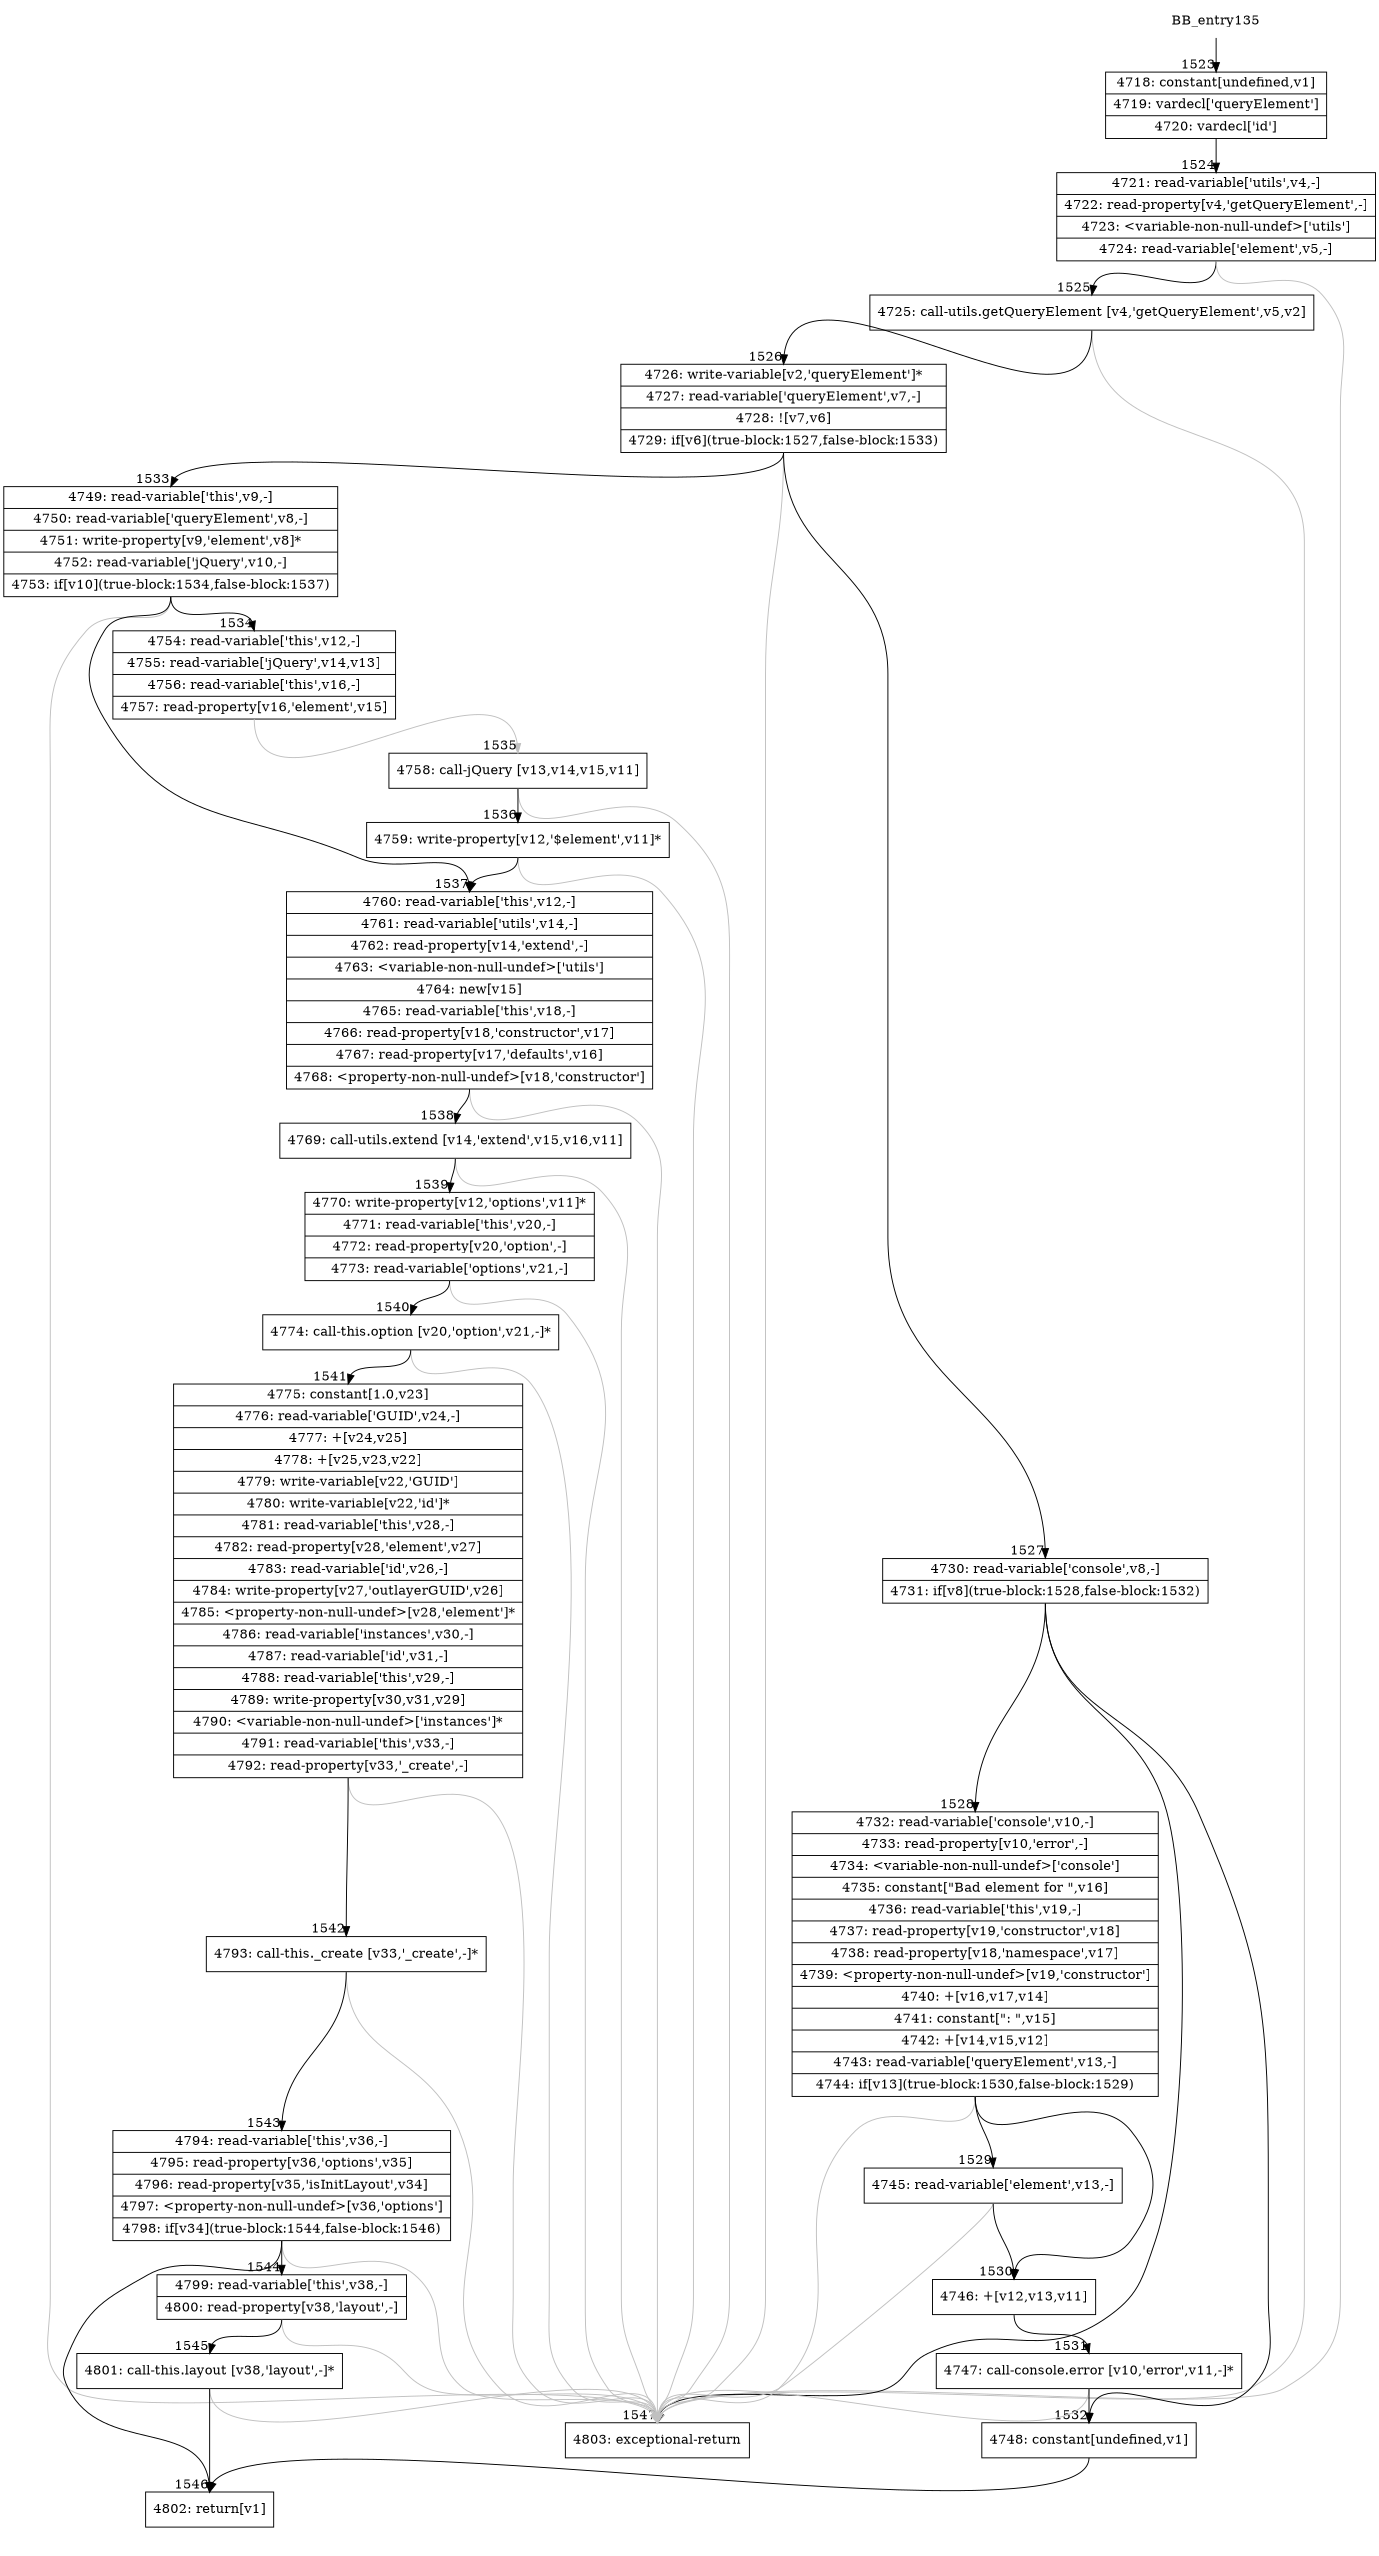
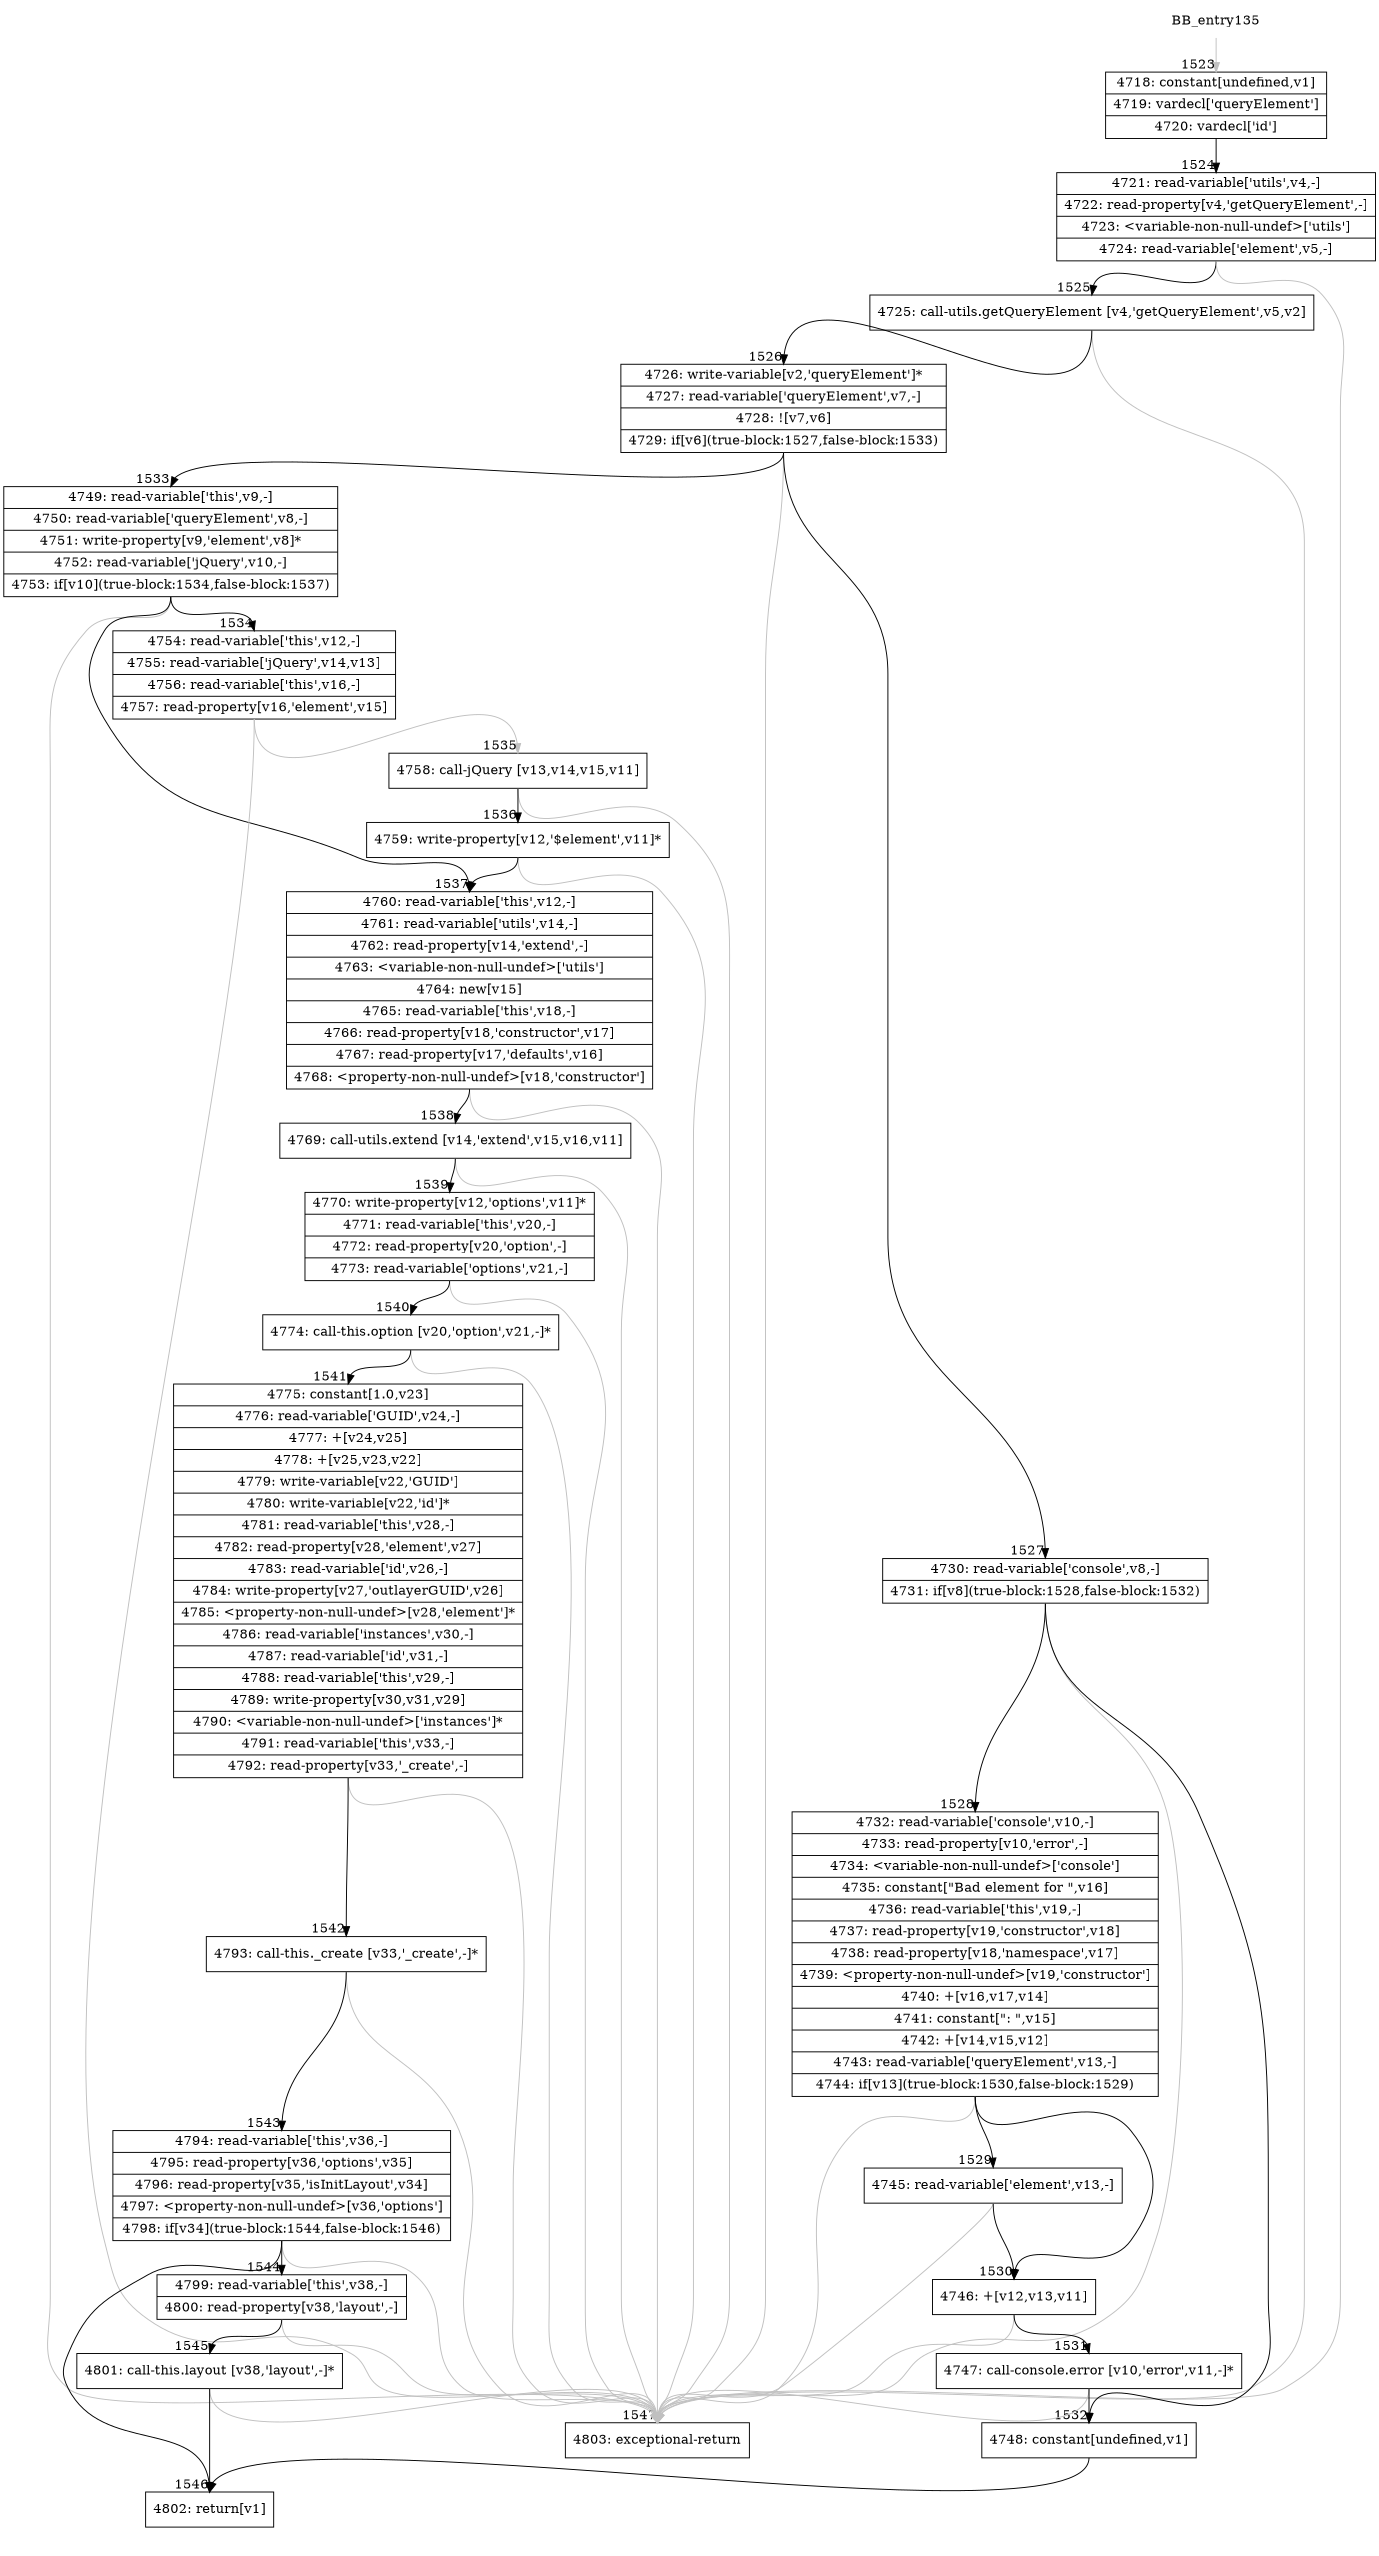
edge "BB_entry135" -> "4718: constant[undefined,v1]": color black -> gray
edge "4754: read-variable['this',v12,-]" -> "4803: exceptional-return": added
edge "4730: read-variable['console',v8,-]" -> "4803: exceptional-return": color black -> gray
edge "4746: +[v12,v13,v11]" -> "4803: exceptional-return": added
